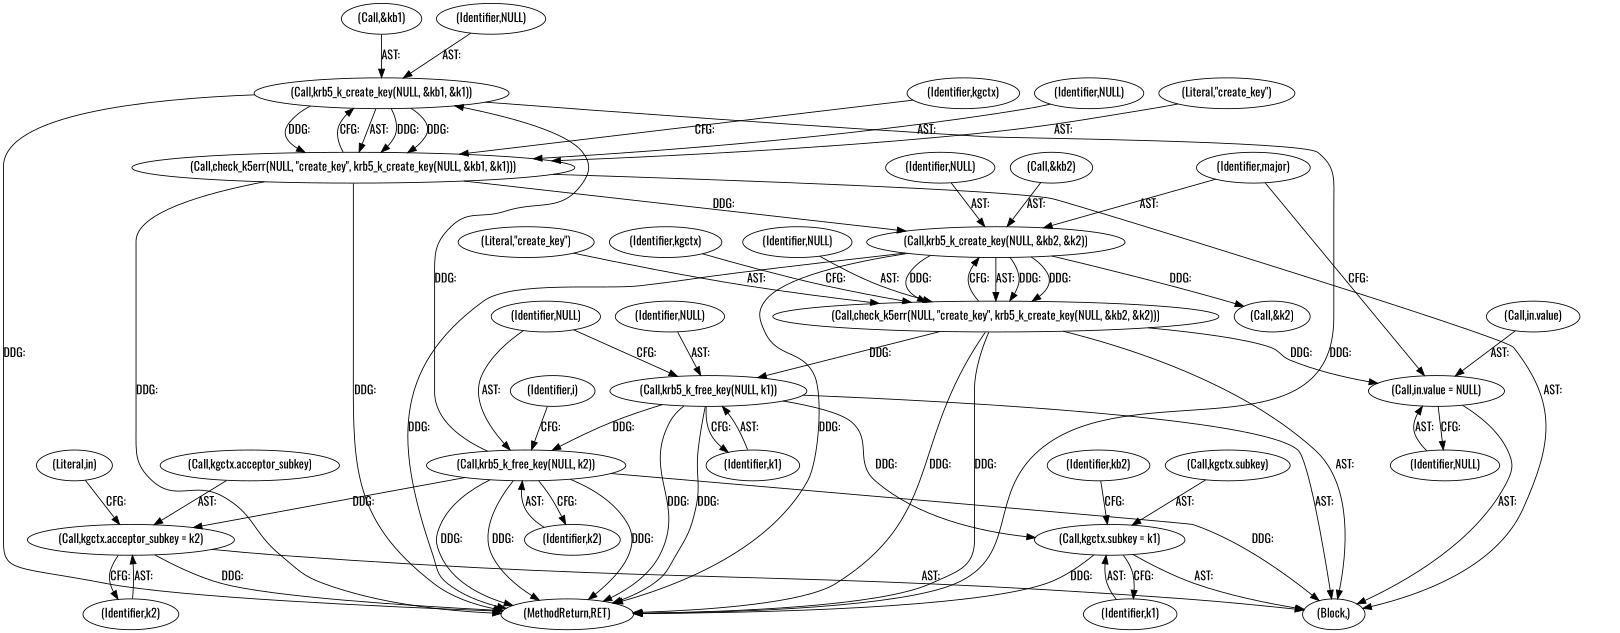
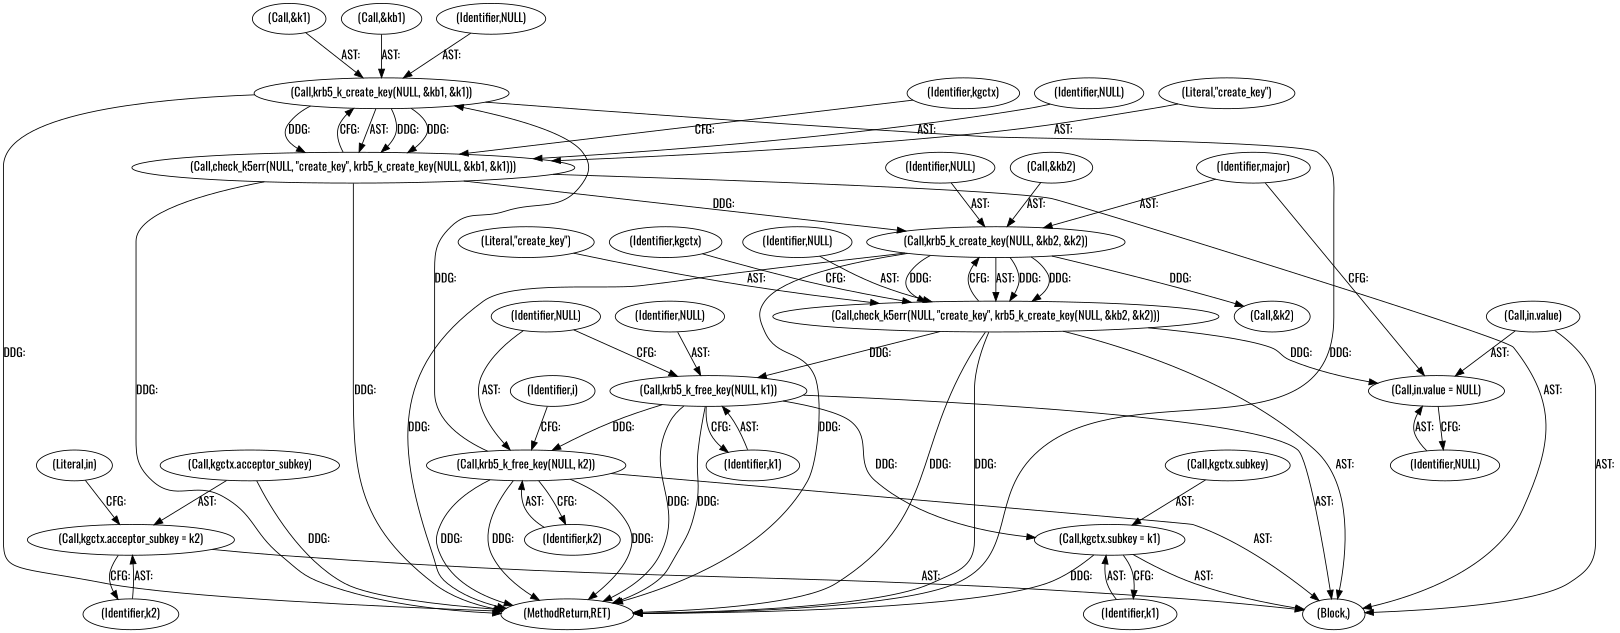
node "(Call,&k1)": added
node "(Identifier,kb2)": removed
edge "(Call,krb5_k_free_key(NULL, k2))" -> "(Call,kgctx.acceptor_subkey = k2)": removed, label "DDG:"
edge "(Call,in.value = NULL)" -> "(Block,)": now "(Call,in.value)" -> "(Block,)"
edge "(Call,krb5_k_free_key(NULL, k2))" -> "(Block,)": label "DDG: " -> "AST: "
edge "(Call,kgctx.acceptor_subkey = k2)" -> "(MethodReturn,RET)": now "(Call,kgctx.acceptor_subkey)" -> "(MethodReturn,RET)"
